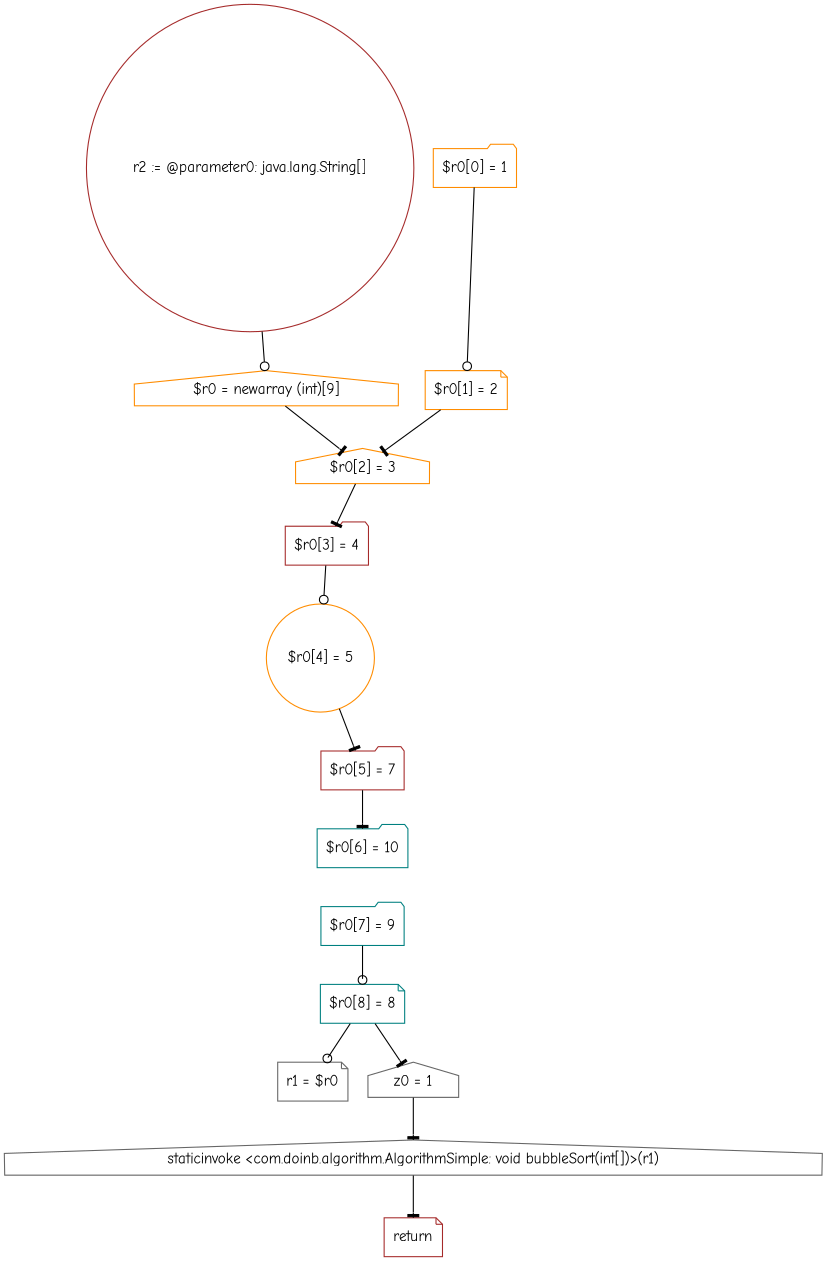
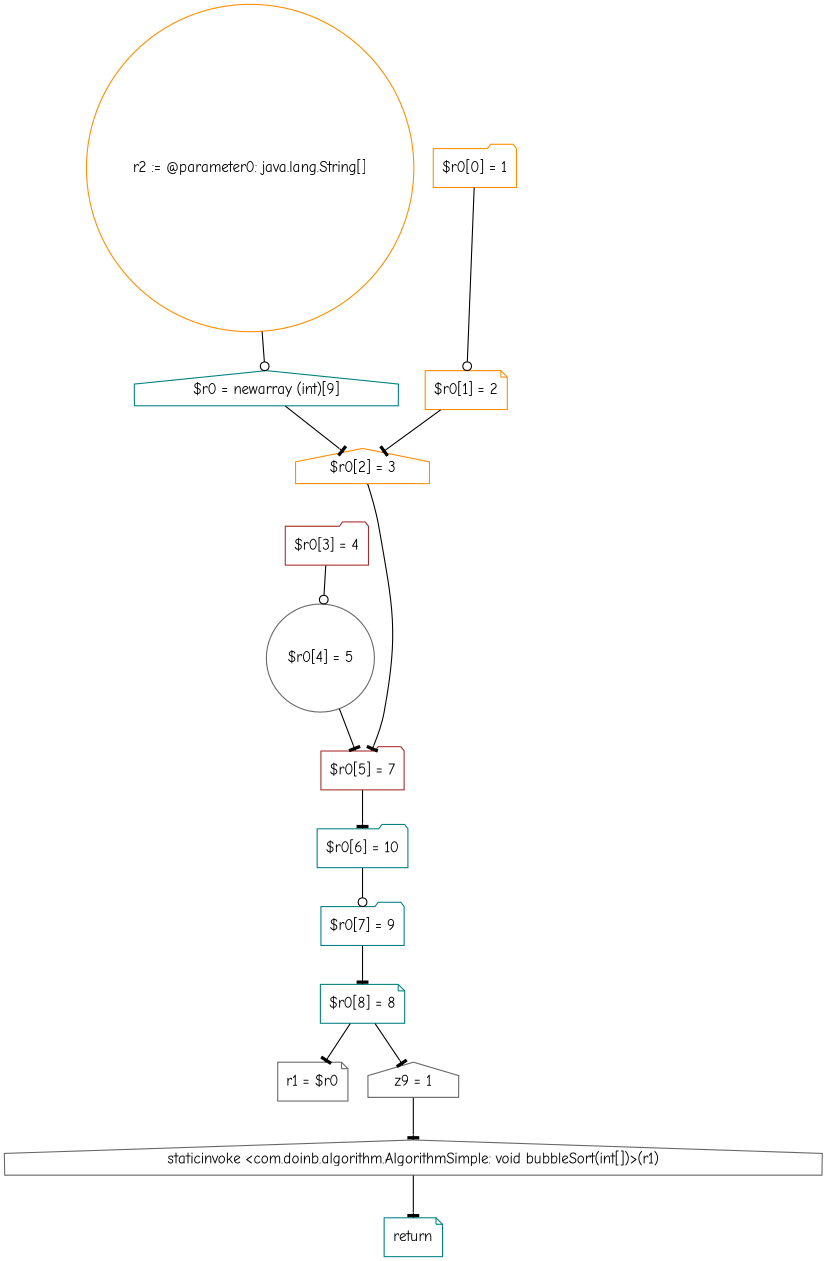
node "r2 := @parameter0: java.lang.String[]": color brown -> darkorange
node "$r0 = newarray (int)[9]": color darkorange -> teal
edge "$r0[2] = 3" -> "$r0[3] = 4": now "$r0[2] = 3" -> "$r0[5] = 7"
node "$r0[4] = 5": color darkorange -> gray40
edge "$r0[6] = 10" -> "$r0[7] = 9": added
edge "$r0[7] = 9" -> "$r0[8] = 8": arrowhead odot -> tee
edge "$r0[8] = 8" -> "r1 = $r0": arrowhead odot -> tee
node "z0 = 1": label "z0 = 1" -> "z9 = 1"
node "return": color brown -> teal
